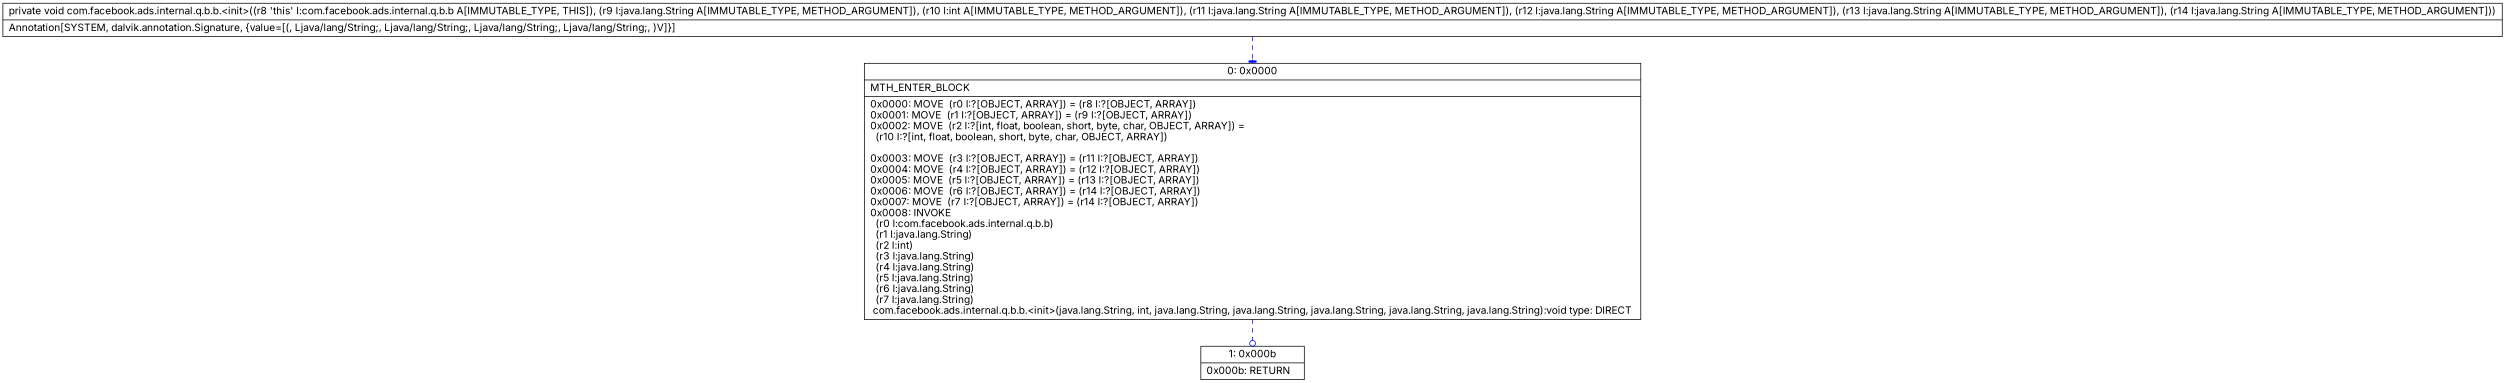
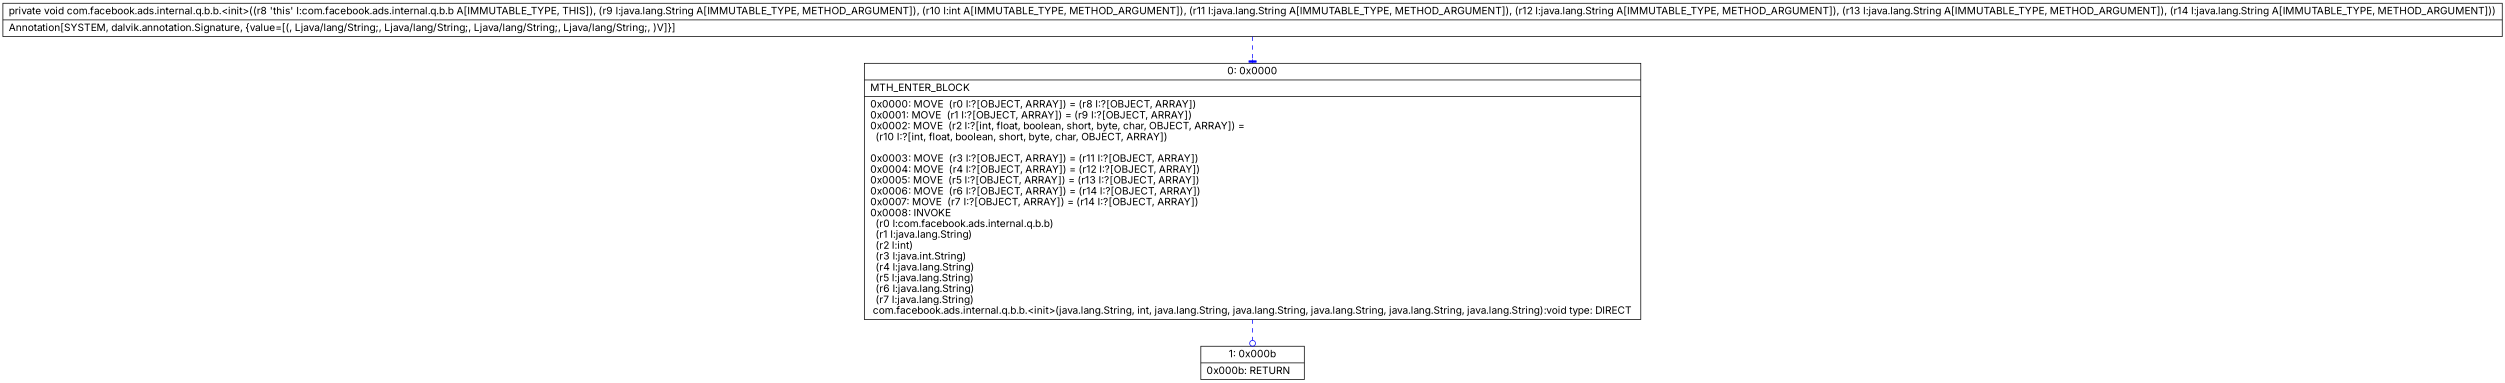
node "0: 0x0000": text "(r3 I:java.lang.String)" -> "(r3 I:java.int.String)"
